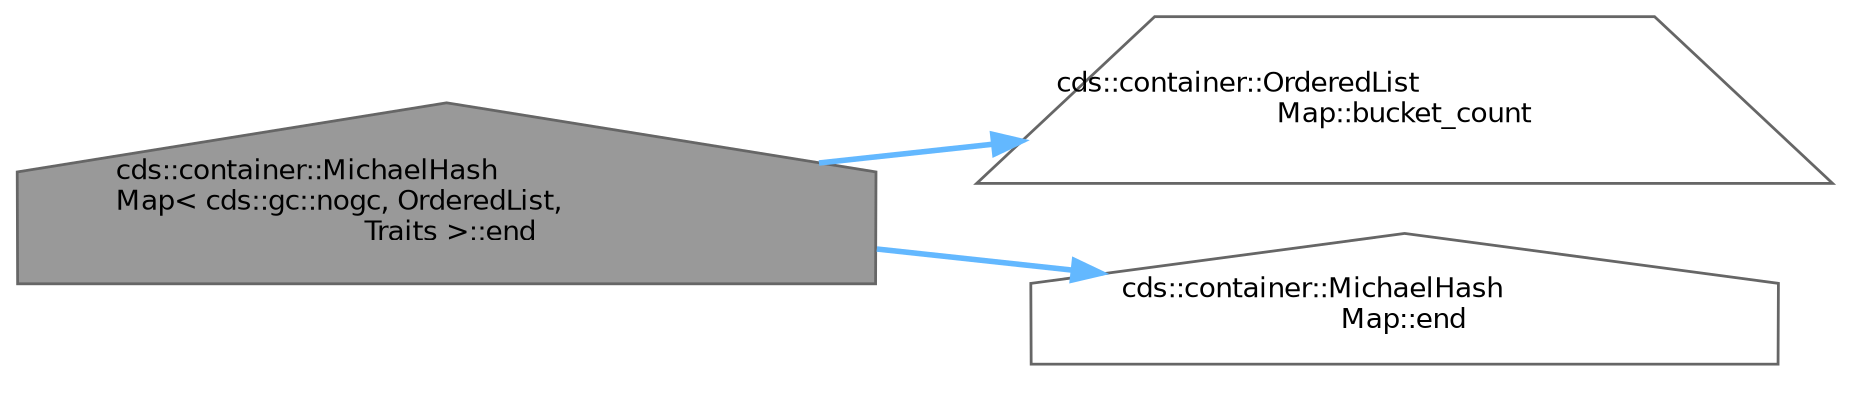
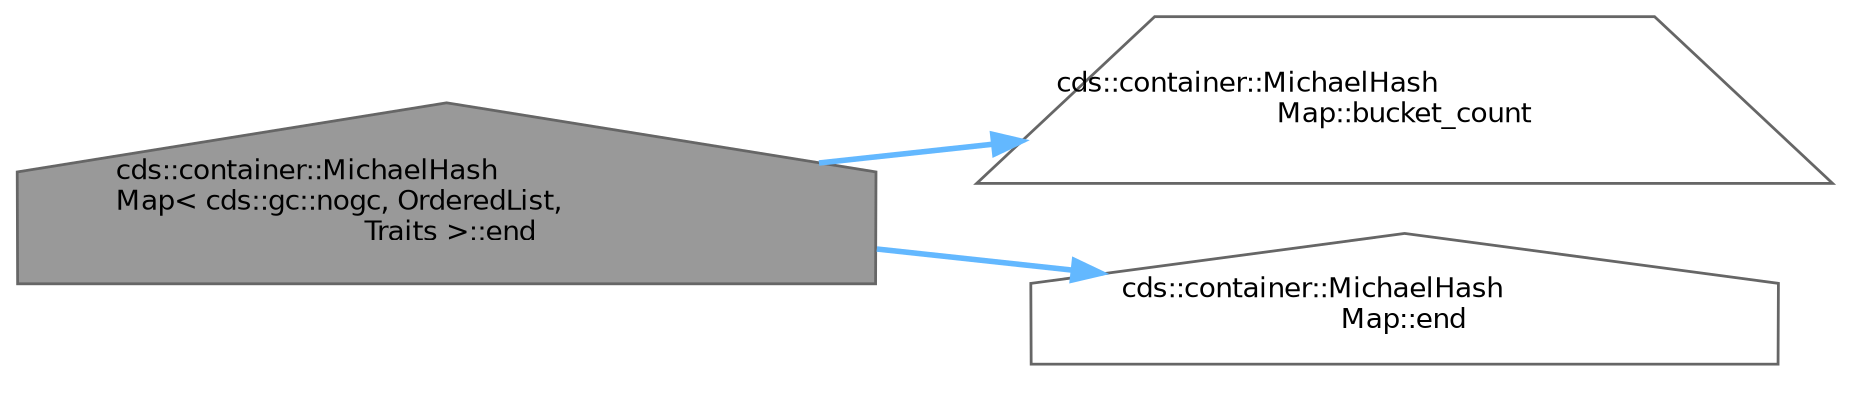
node "cds::container::OrderedList Map::bucket_count": label "cds::container::OrderedList Map::bucket_count" -> "cds::container::MichaelHash Map::bucket_count"
